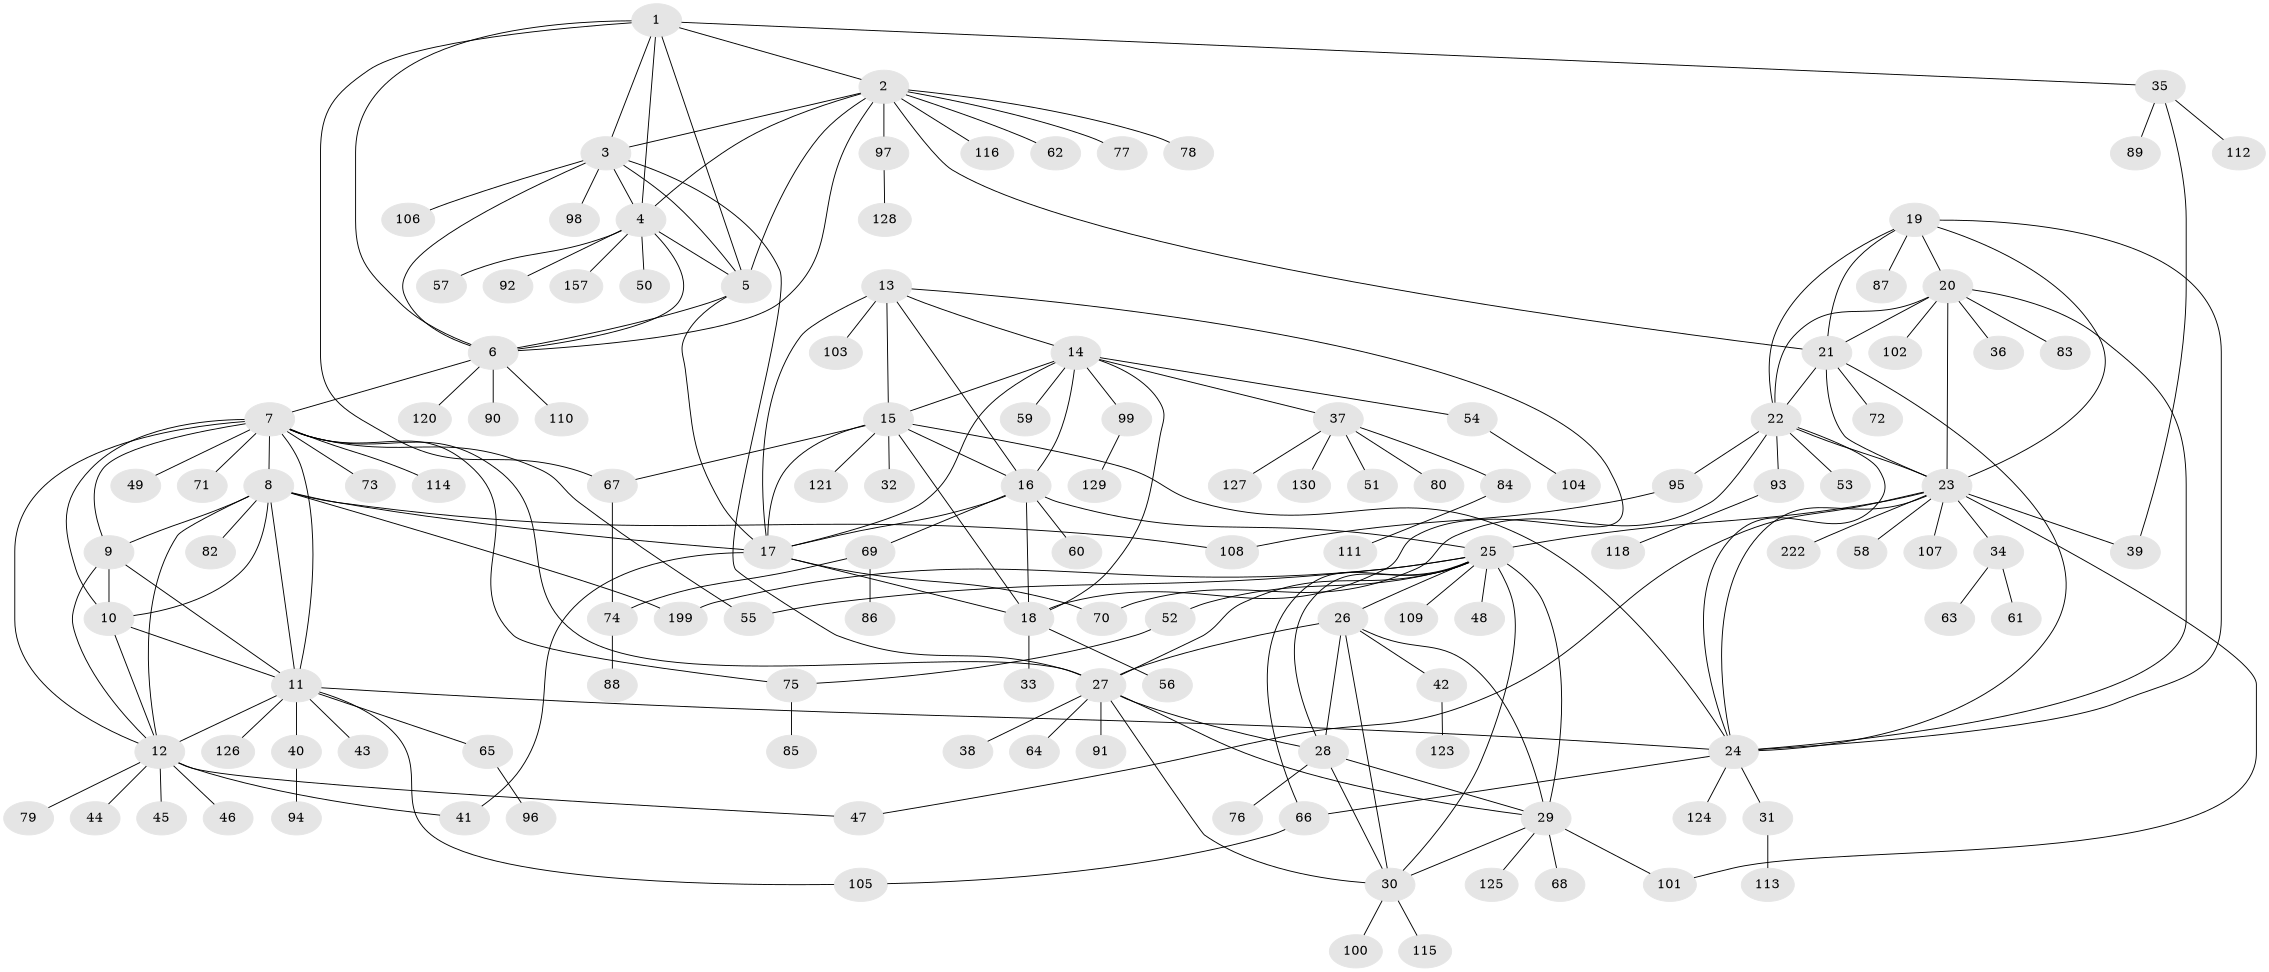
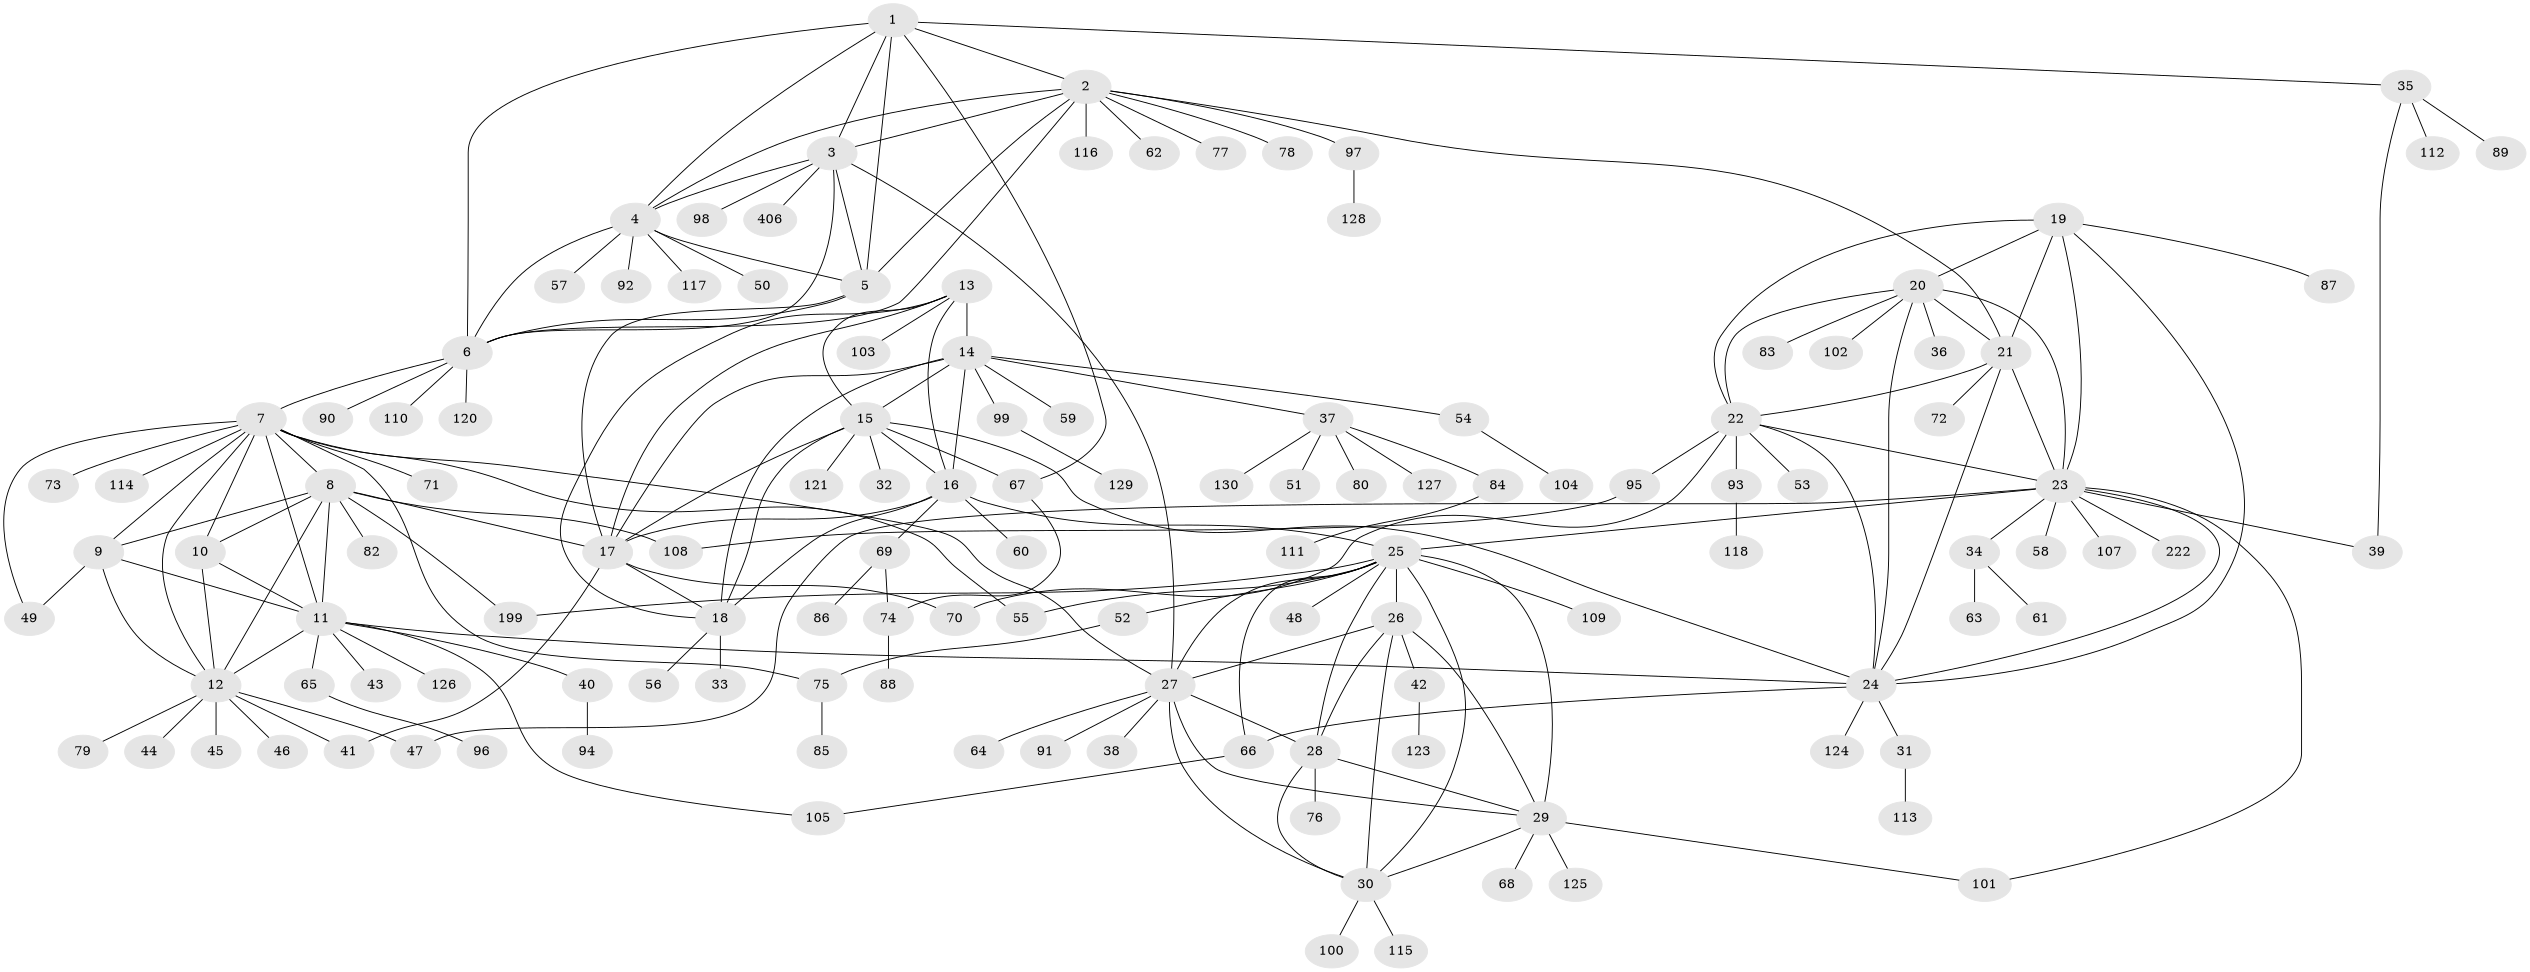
node "106": label "106" -> "406"
node "157": label "157" -> "117"
edge "9" -- "10": now "9" -- "49"
